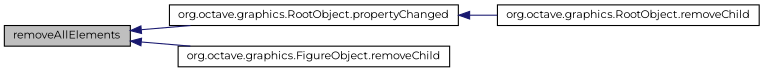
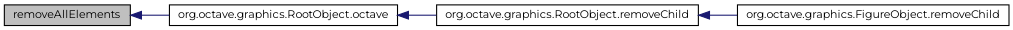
node "org.octave.graphics.RootObject.propertyChanged": label "org.octave.graphics.RootObject.propertyChanged" -> "org.octave.graphics.RootObject.octave"
edge "org.octave.graphics.FigureObject.removeChild" -> "removeAllElements": now "org.octave.graphics.FigureObject.removeChild" -> "org.octave.graphics.RootObject.removeChild"
